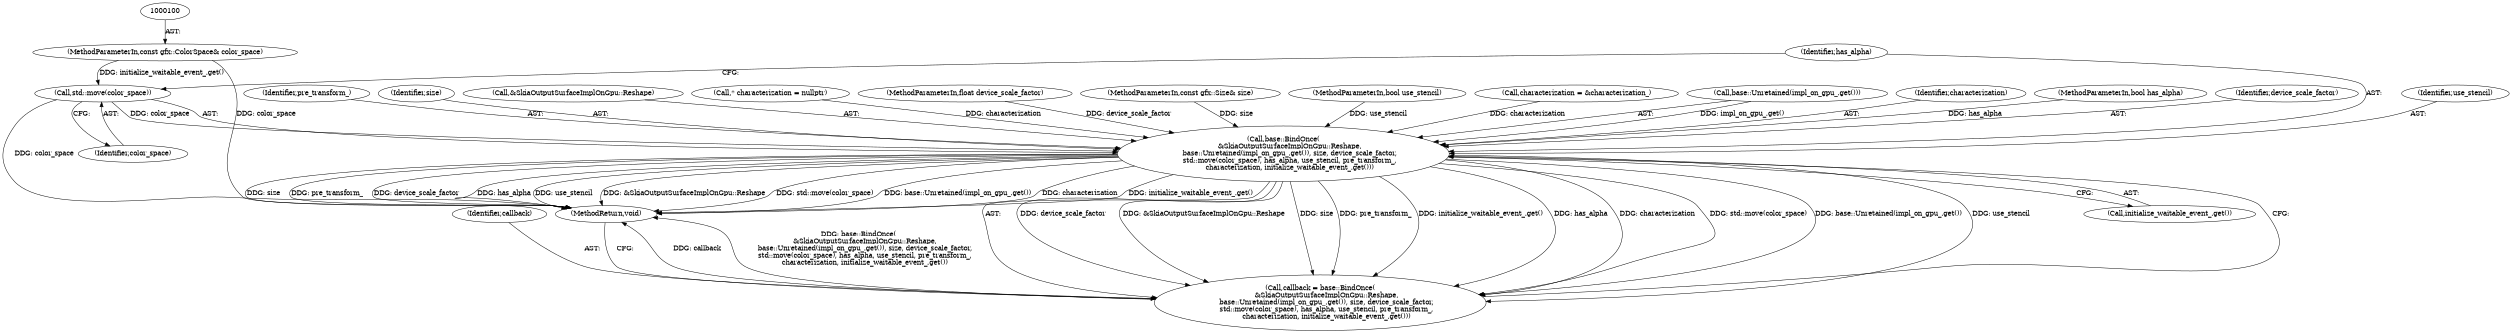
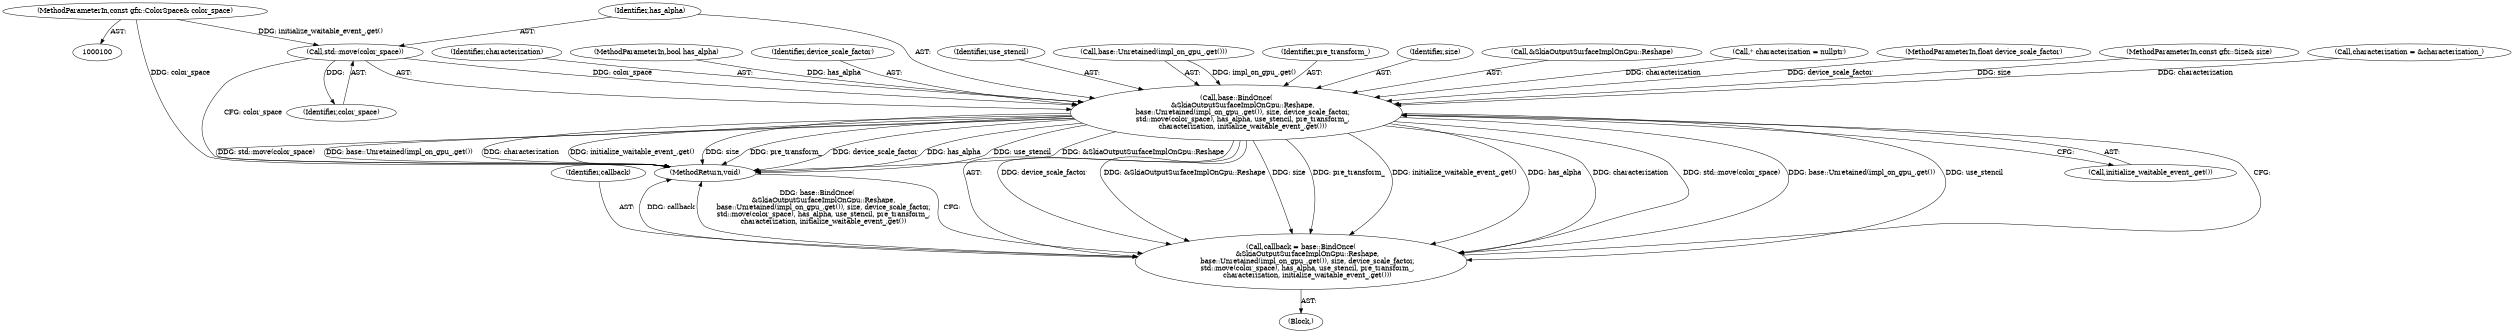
edge "1000100" -> "(MethodParameterIn,const gfx::ColorSpace& color_space)": reversed
edge "(Identifier,has_alpha)" -> "(Call,std::move(color_space))": label "CFG: " -> "AST: "
node "(MethodParameterIn,bool use_stencil)": removed
edge "(Call,std::move(color_space))" -> "(Identifier,color_space)": label "CFG: " -> "DDG: "
edge "(Call,std::move(color_space))" -> "(MethodReturn,void)": label "DDG: color_space" -> "CFG: color_space"
node "(Block,)": added
